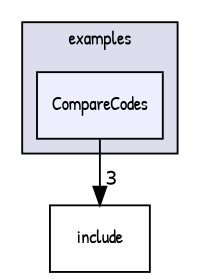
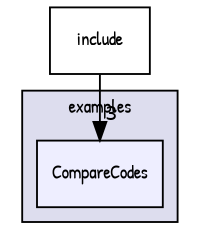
edge "CompareCodes" -> "include": reversed
